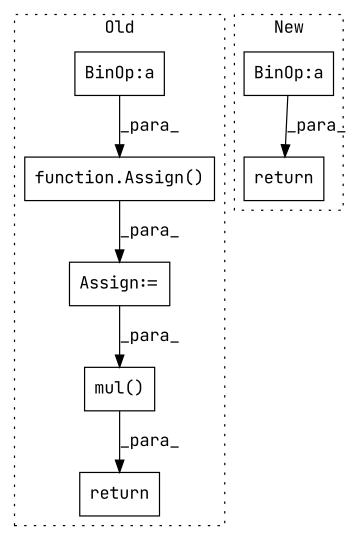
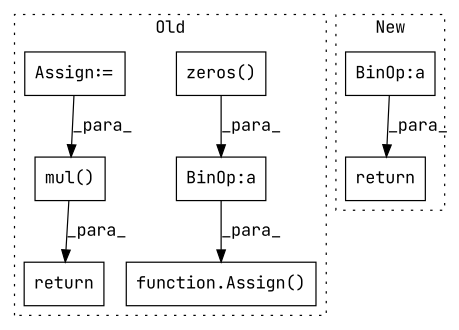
node "zeros()": added
edge "function.Assign()" -> "Assign:=": removed, label "_para_"
